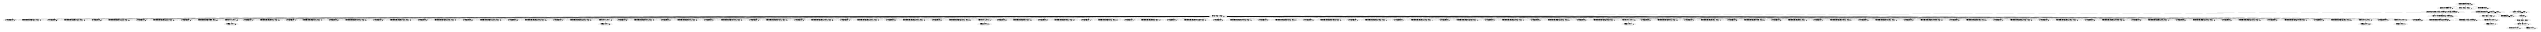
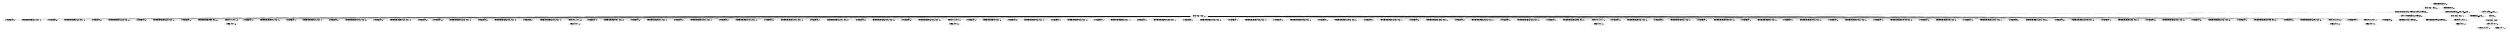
node "(PARAM,const TIFFField *fip)": removed
node "(IDENTIFIER,TIFF_SETGET_C16_UINT8,<empty>)": removed
